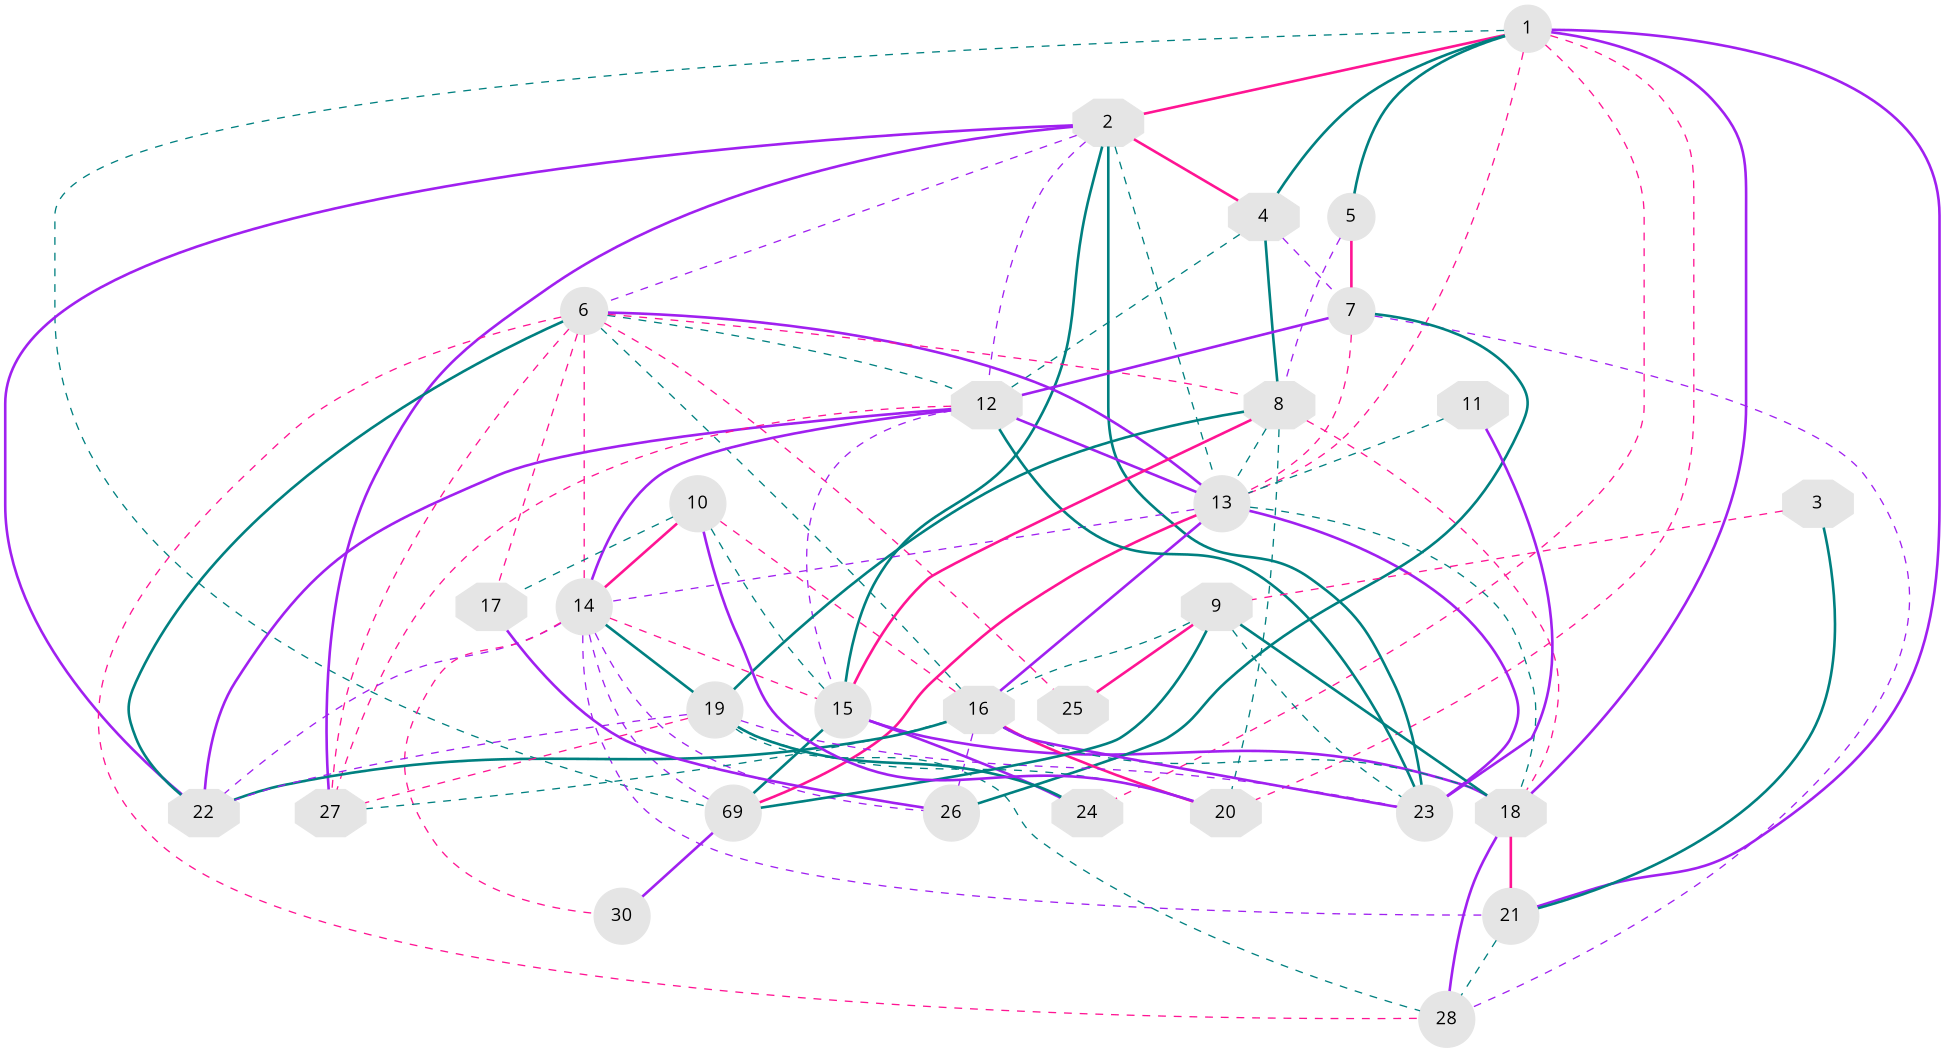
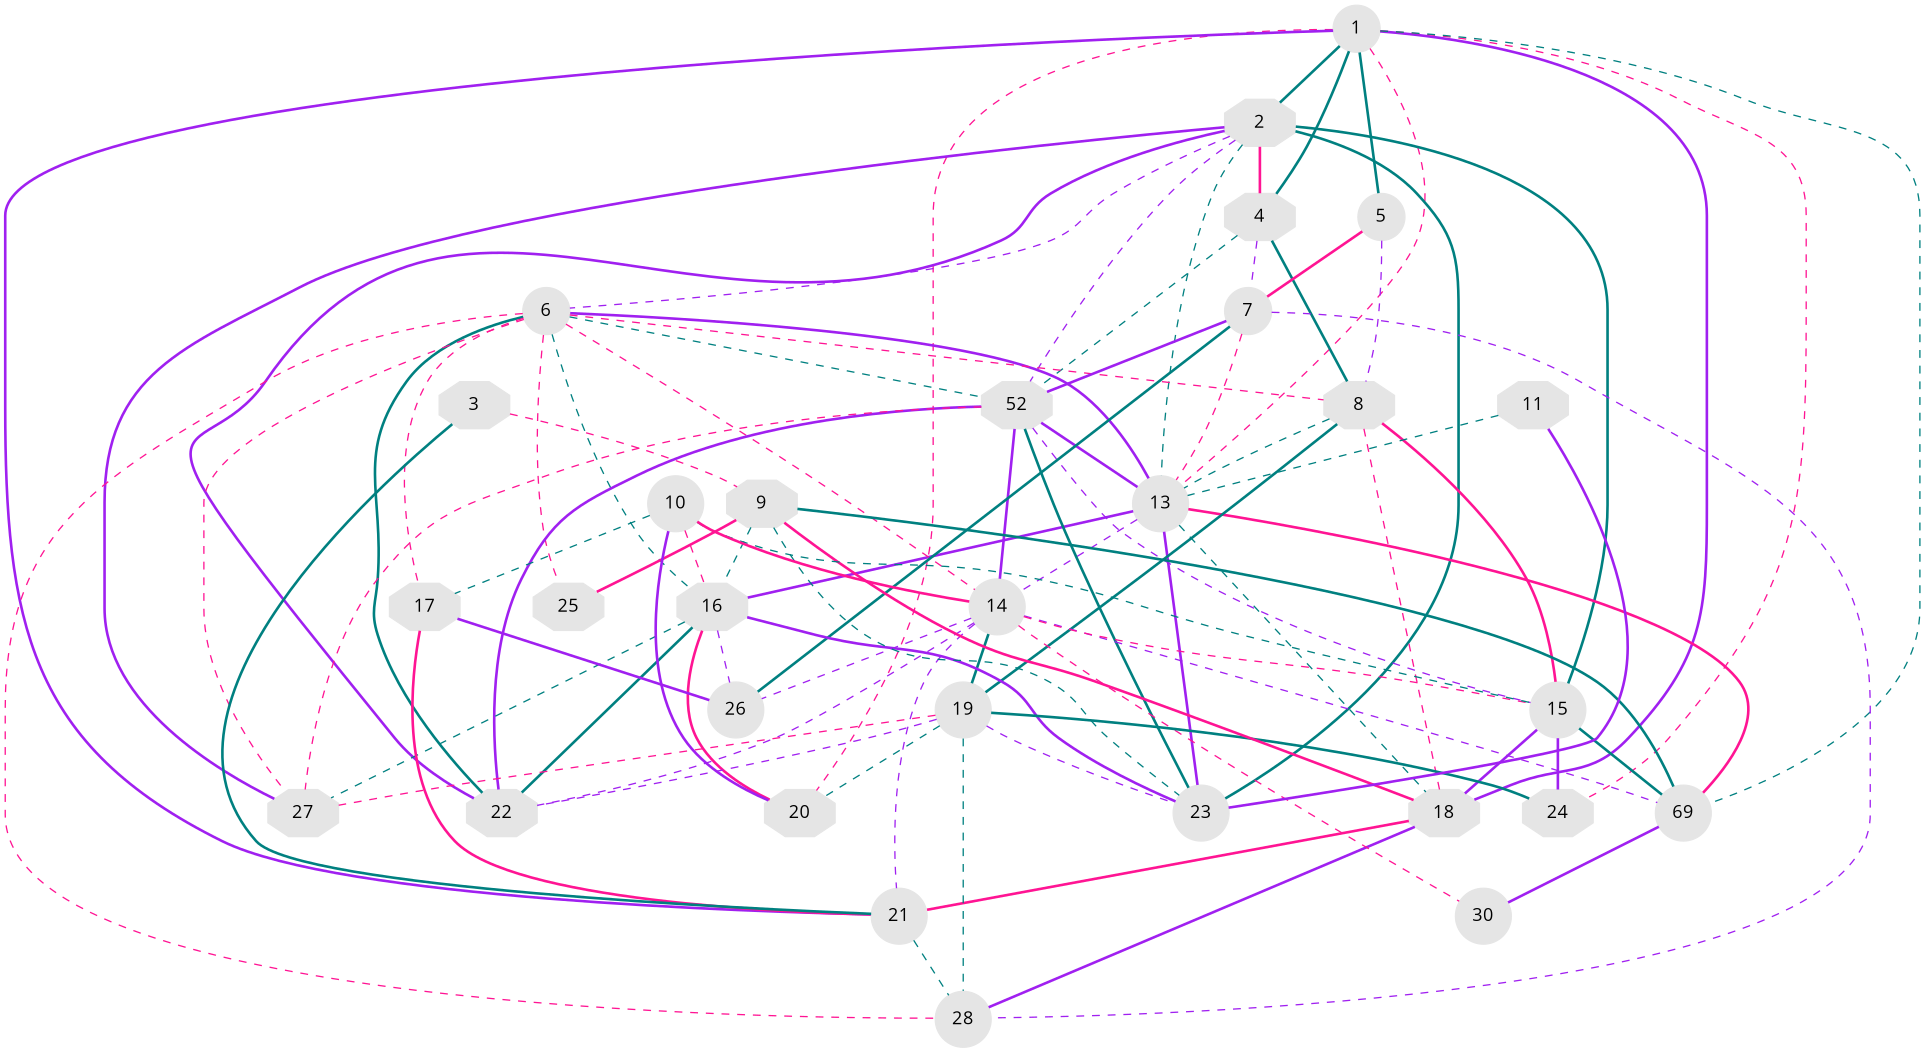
edge "1" -- "2": color deeppink -> teal
node "12": label "12" -> "52"
edge "8" -- "20": removed
edge "9" -- "18": color teal -> deeppink
edge "16" -- "18": removed
edge "17" -- "21": added
